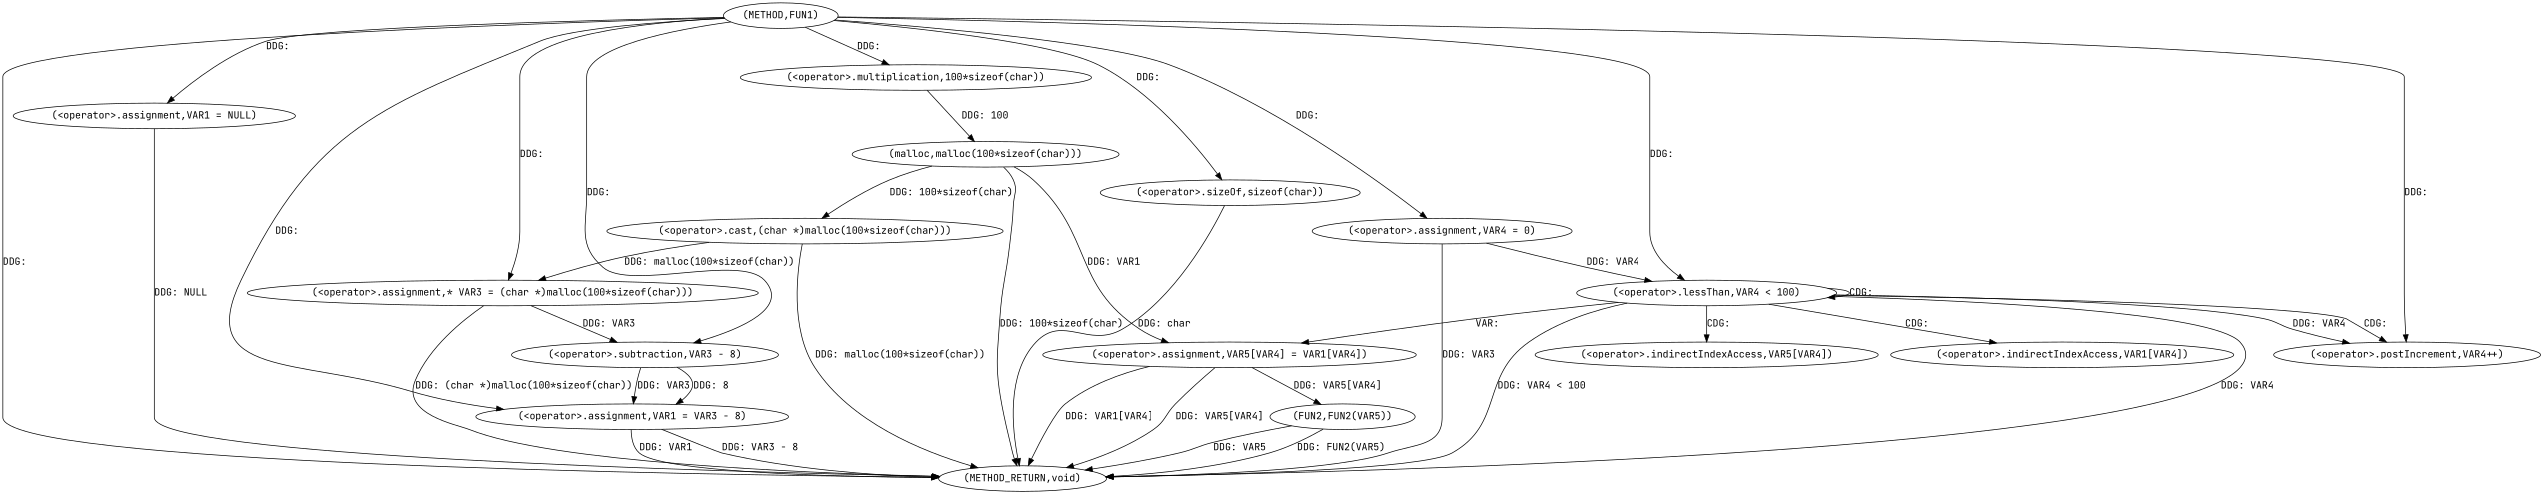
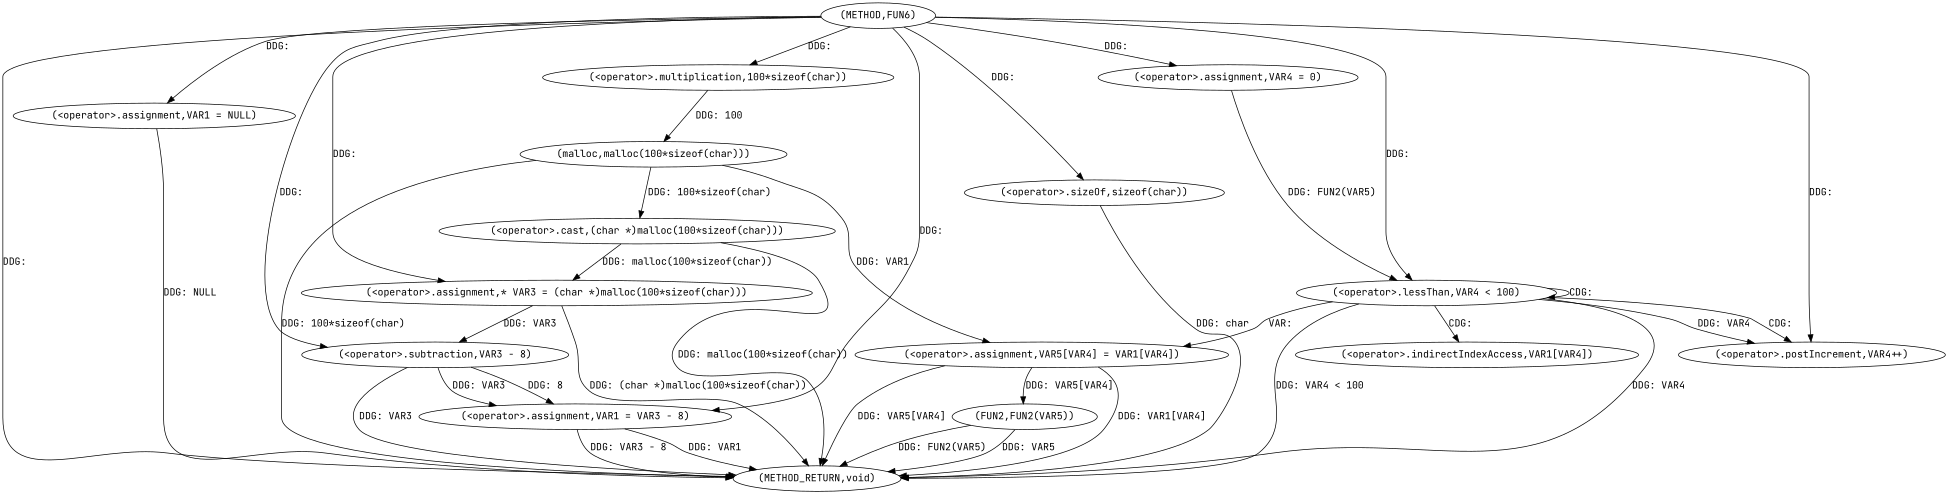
node "(METHOD,FUN1)": label "(METHOD,FUN1)" -> "(METHOD,FUN6)"
edge "(<operator>.assignment,VAR4 = 0)" -> "(<operator>.lessThan,VAR4 < 100)": label "DDG: VAR4" -> "DDG: FUN2(VAR5)"
node "(<operator>.indirectIndexAccess,VAR5[VAR4])": removed
edge "(<operator>.assignment,VAR4 = 0)" -> "(METHOD_RETURN,void)": now "(<operator>.subtraction,VAR3 - 8)" -> "(METHOD_RETURN,void)"
